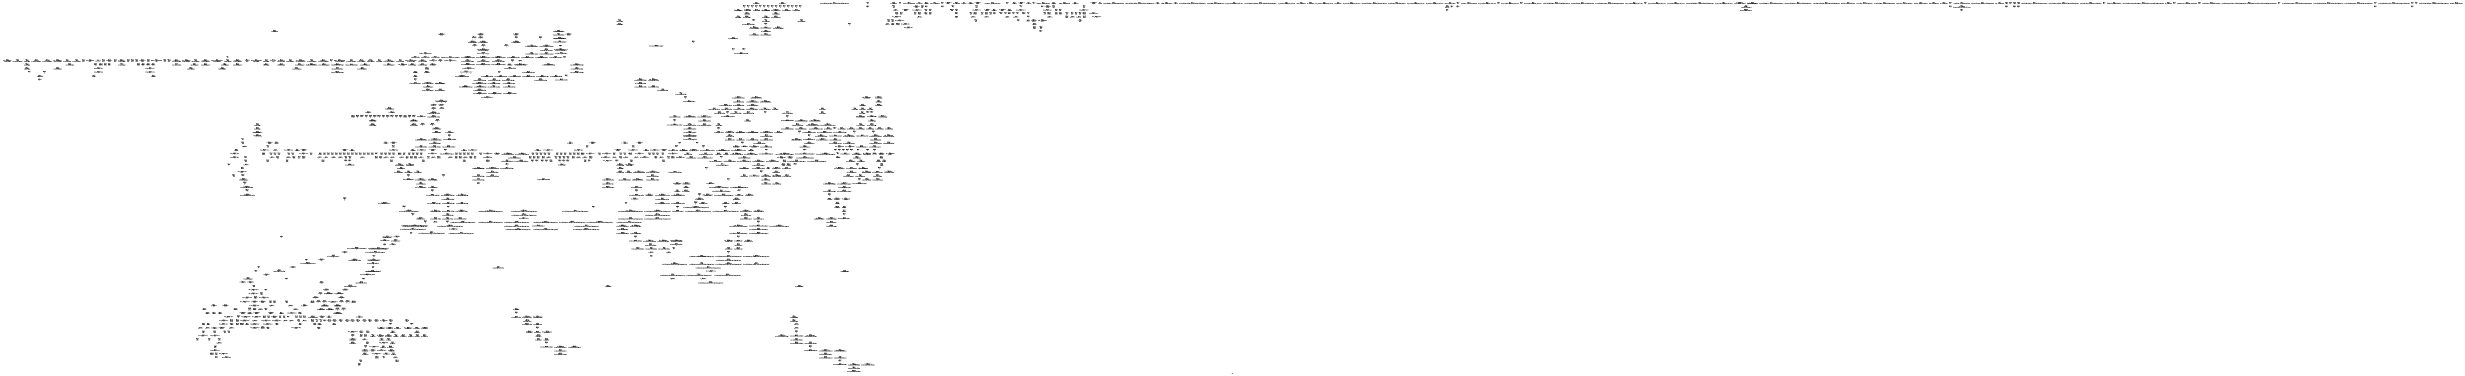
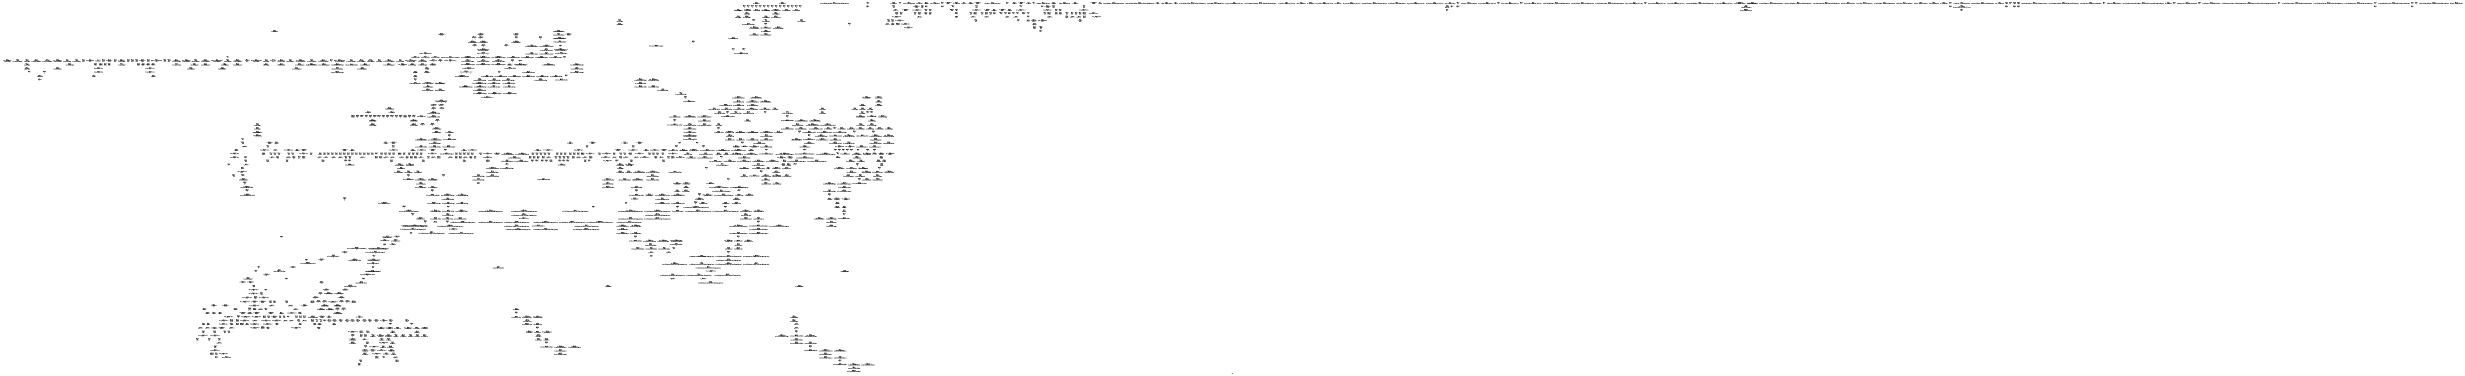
node "NodeID: 173": removed
